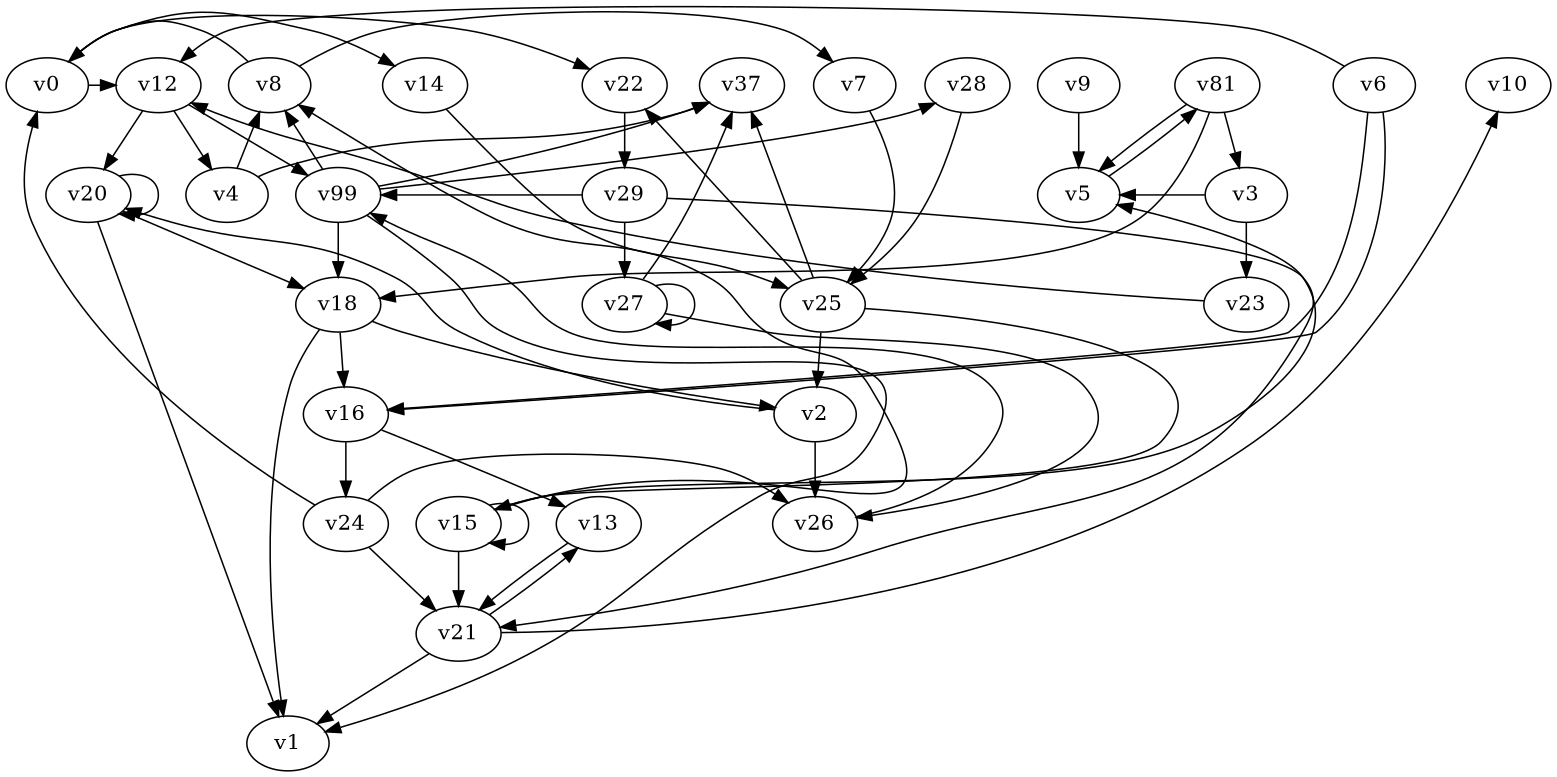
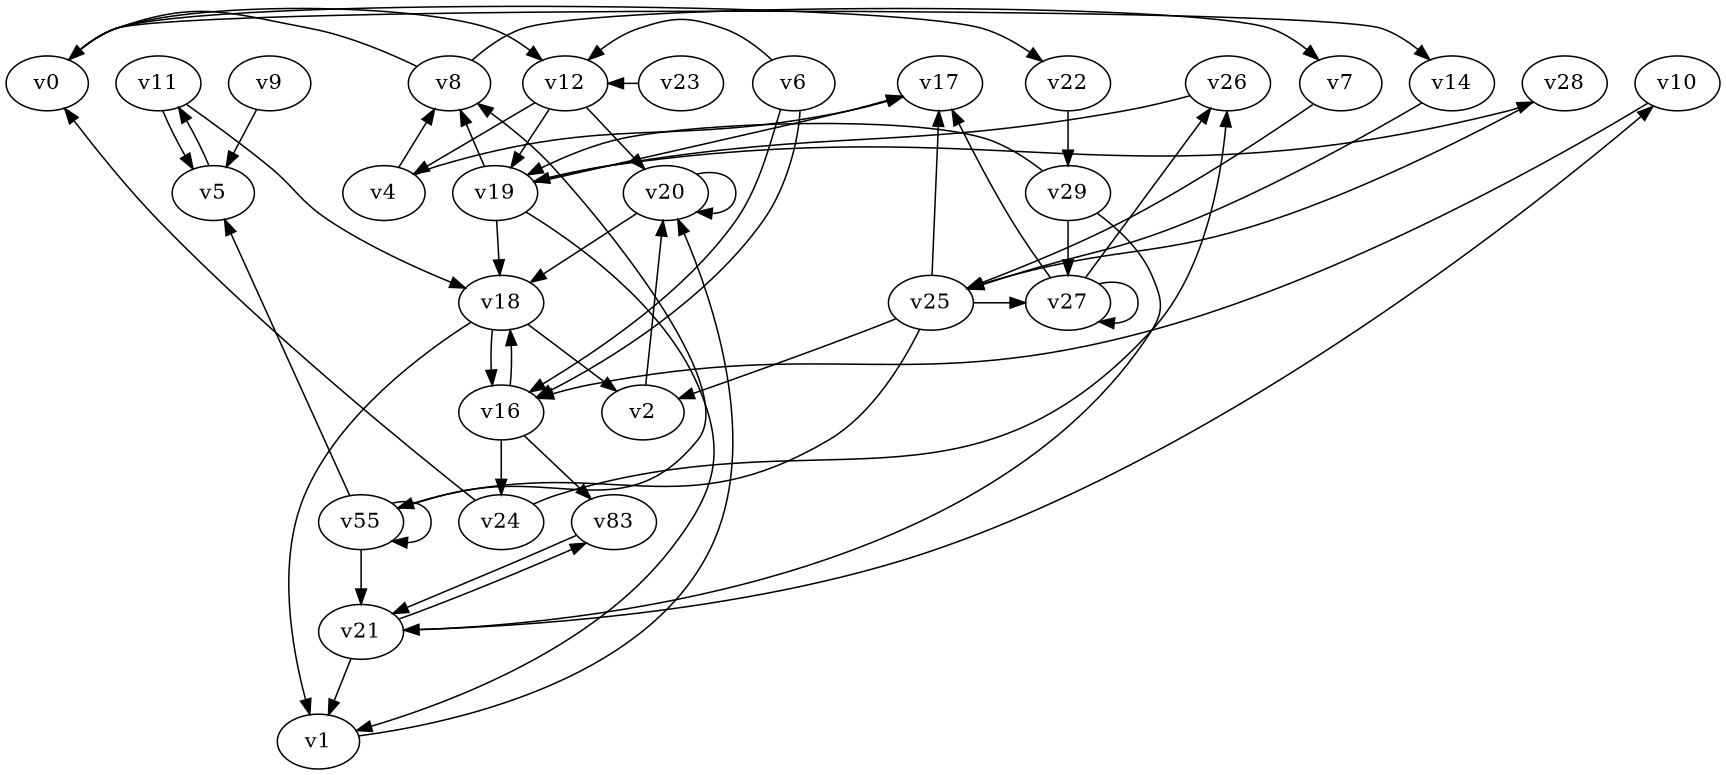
node "v37": label "v37" -> "v17"
node "v81": label "v81" -> "v11"
node "v99": label "v99" -> "v19"
node "v3": removed
edge "v25" -> "v22": now "v25" -> "v27"
edge "v10" -> "v16": added
edge "v16" -> "v18": added
edge "v20" -> "v1": reversed
edge "v2" -> "v26": removed
node "v15": label "v15" -> "v55"
node "v13": label "v13" -> "v83"
edge "v24" -> "v21": removed
